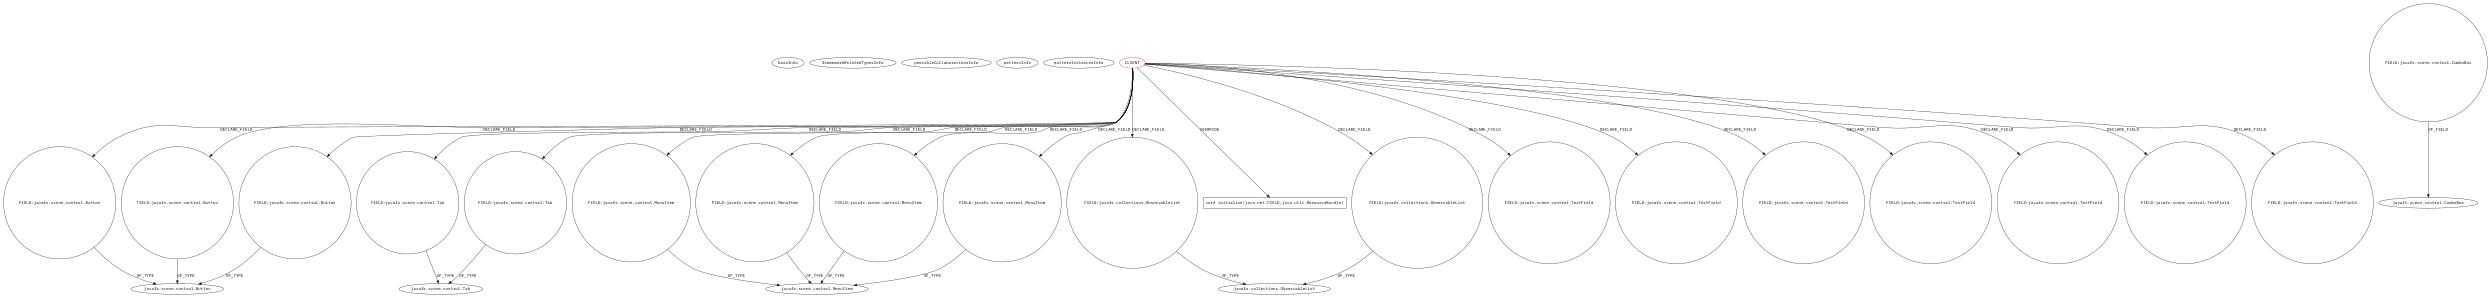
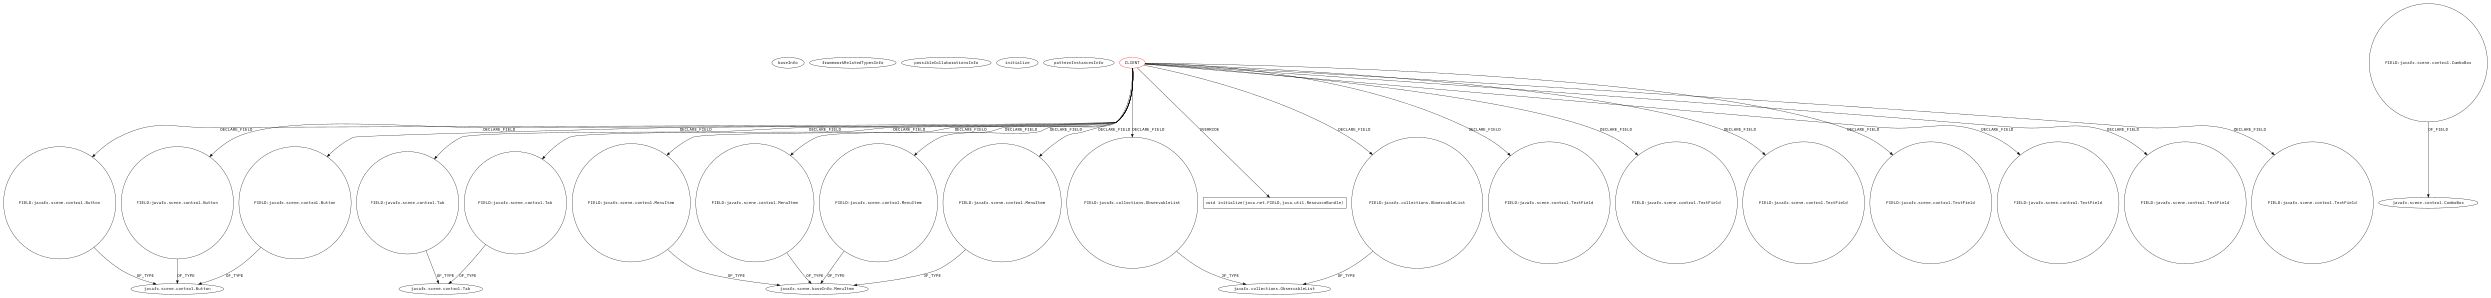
node "patternInfo": label "patternInfo" -> "initialize"
node "javafx.scene.control.MenuItem": label "javafx.scene.control.MenuItem" -> "javafx.scene.baseInfo.MenuItem"
